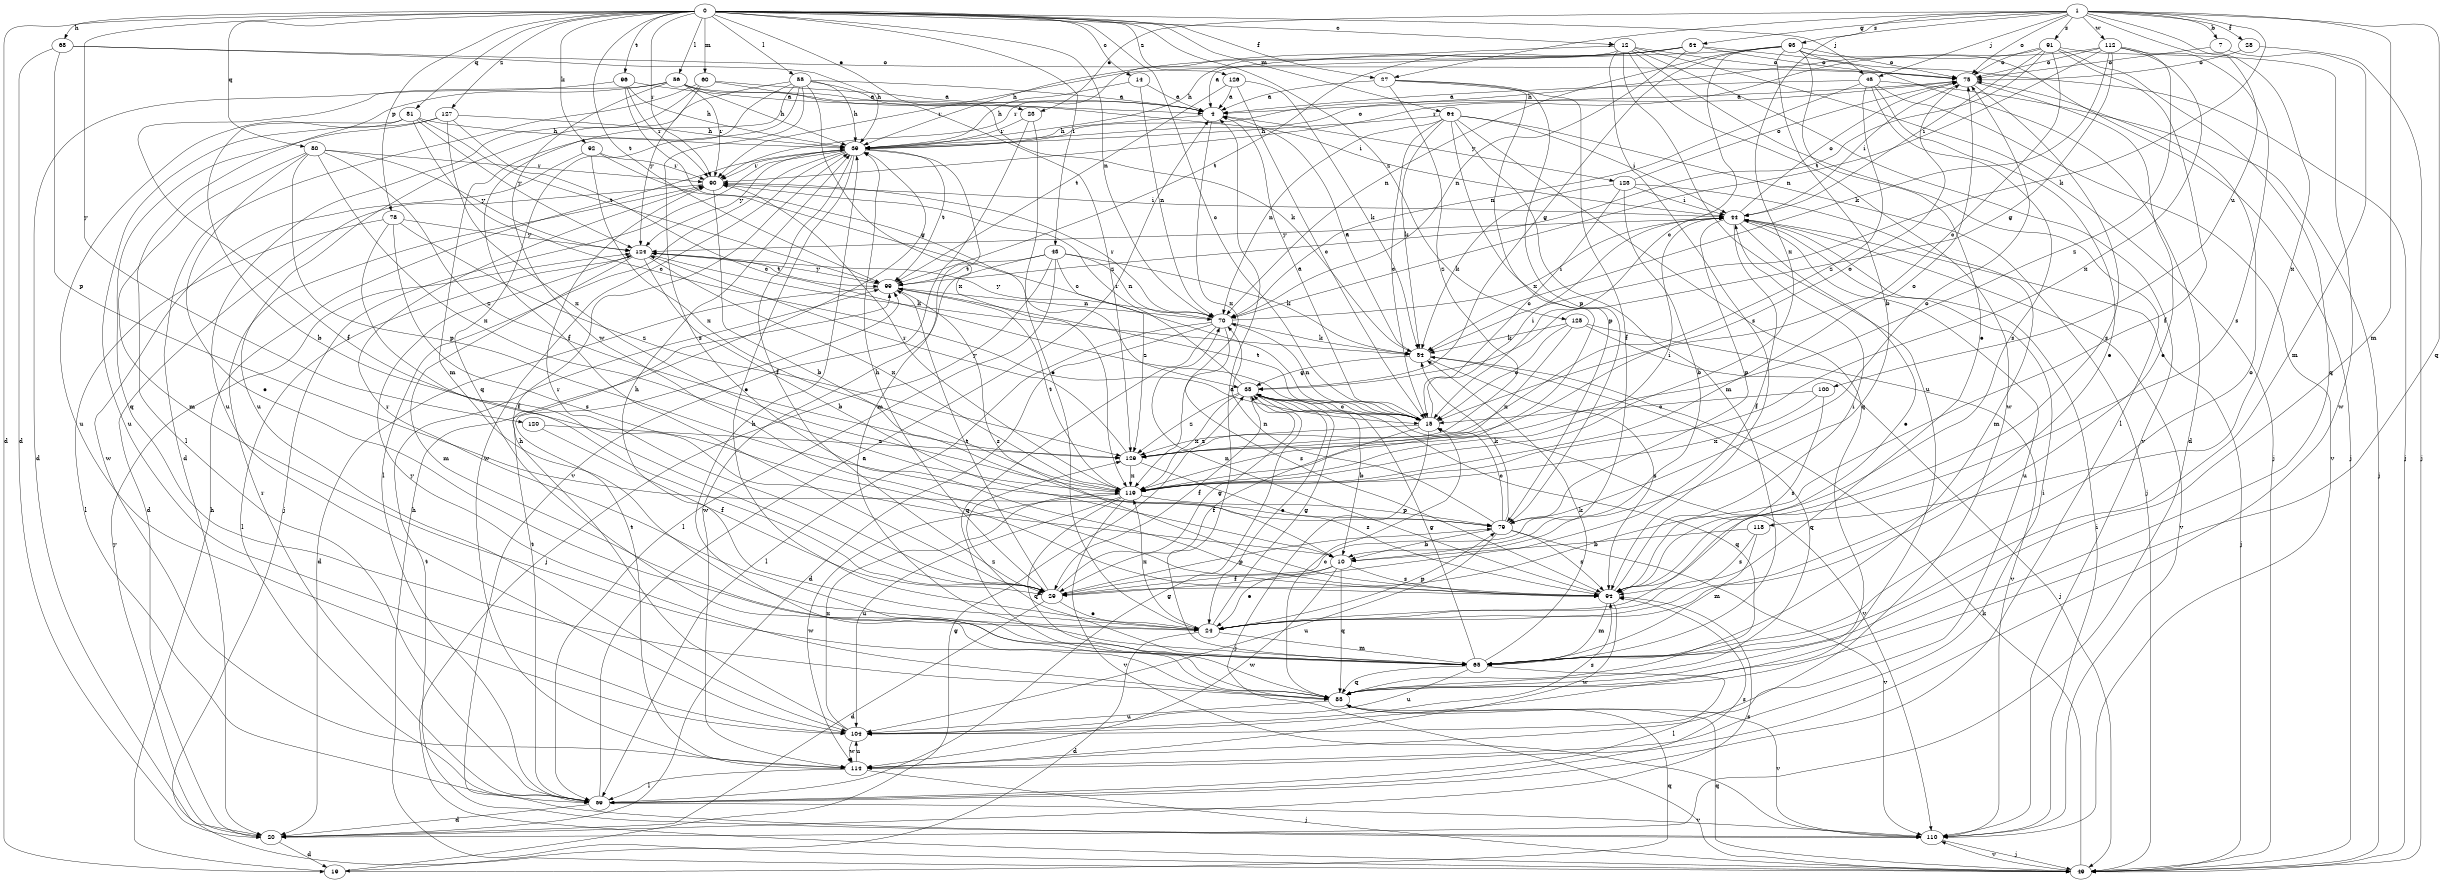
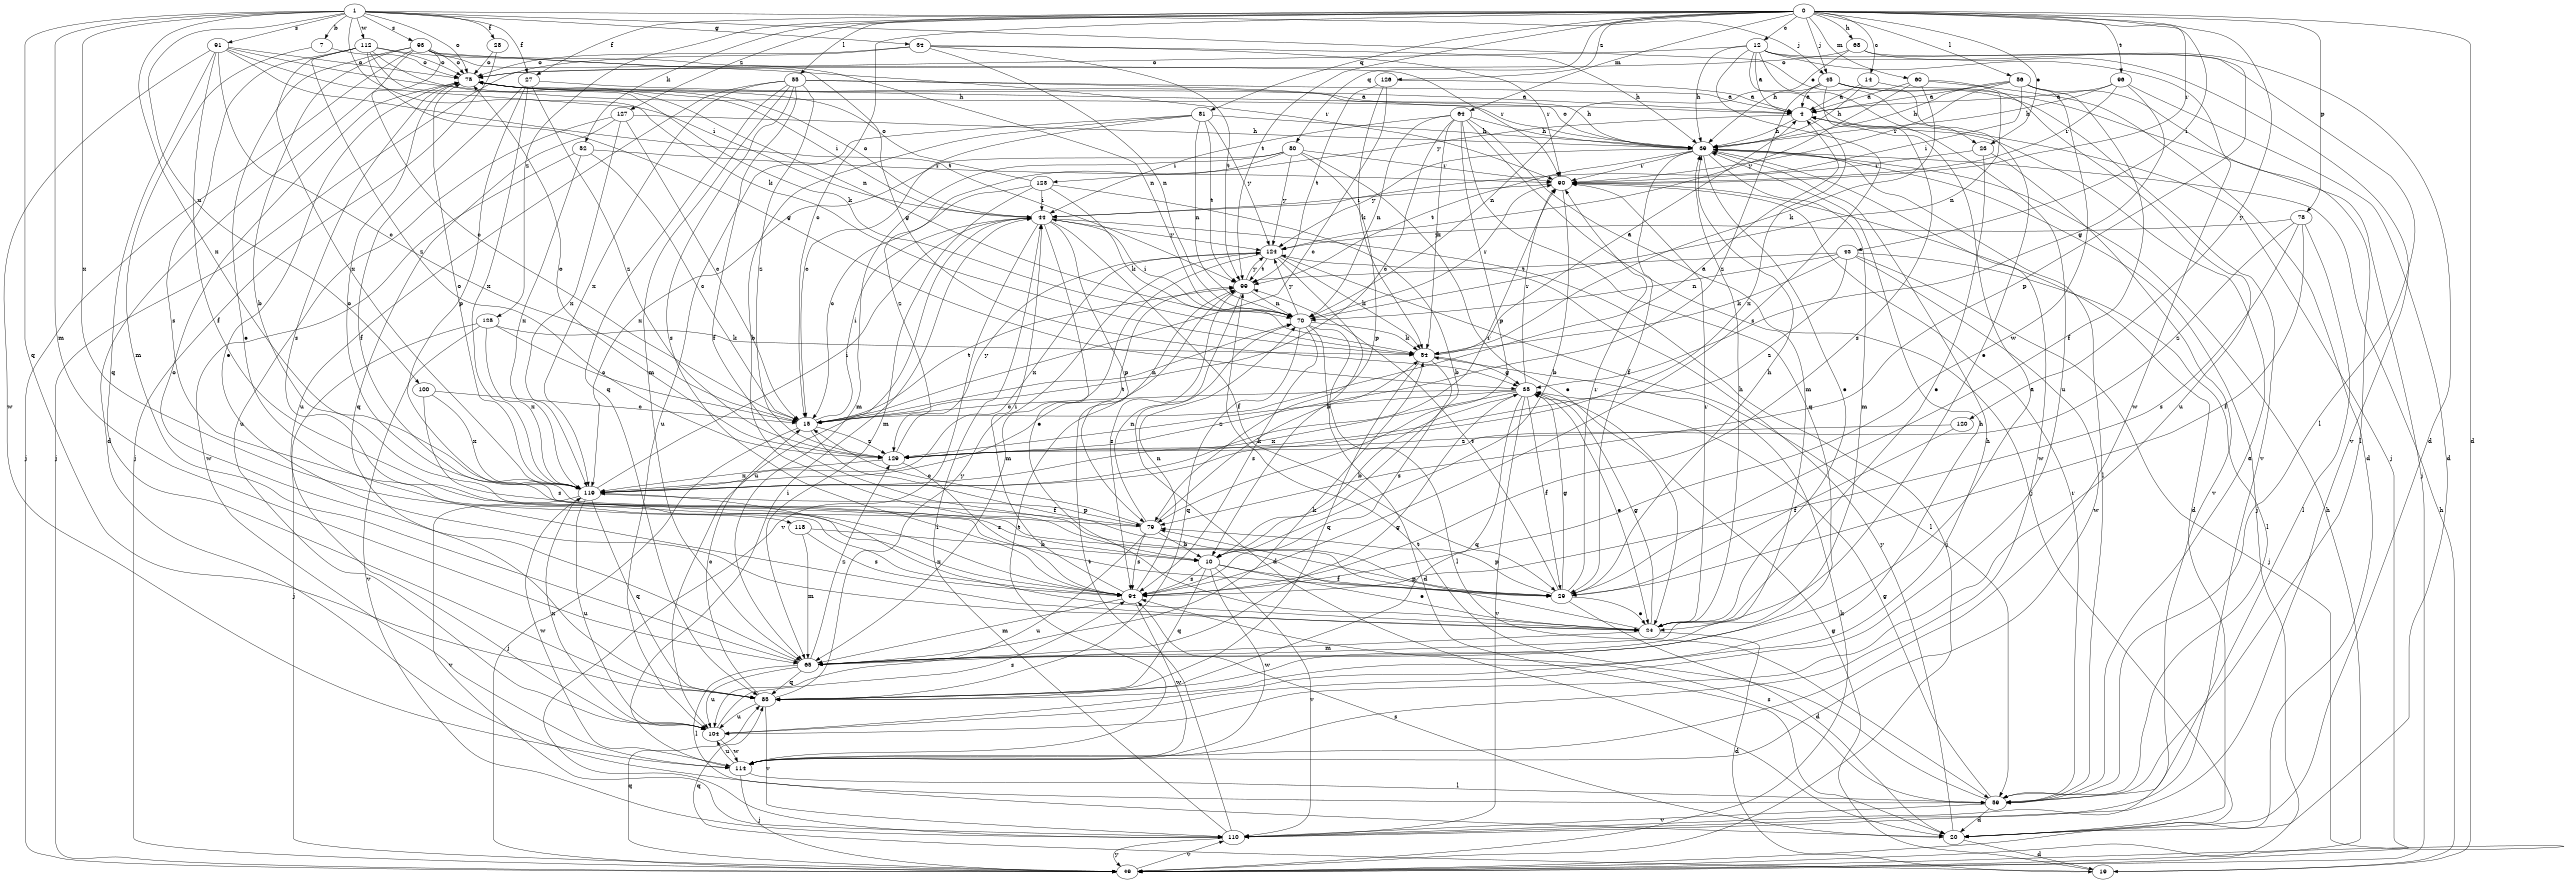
edge "0" -> "70": now "81" -> "70"
edge "23" -> "39": now "23" -> "90"
node "92": label "92" -> "52"
edge "79" -> "110": now "10" -> "110"
edge "110" -> "49": label "j" -> "y"
